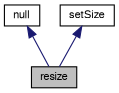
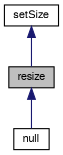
edge "resize" -> "null": reversed
